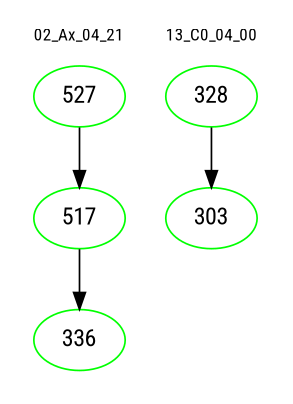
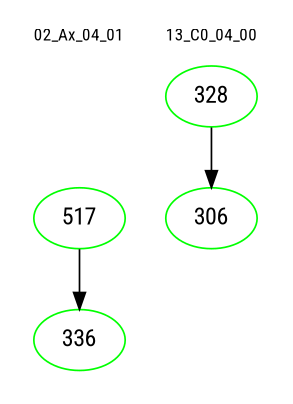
cluster "02_Ax_04_21": label "02_Ax_04_21" -> "02_Ax_04_01"
node "527": removed
node "303": label "303" -> "306"
